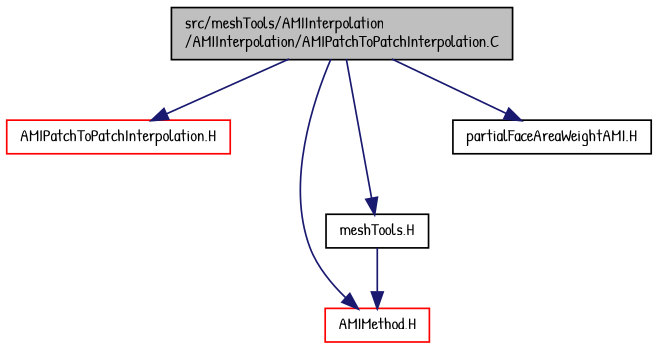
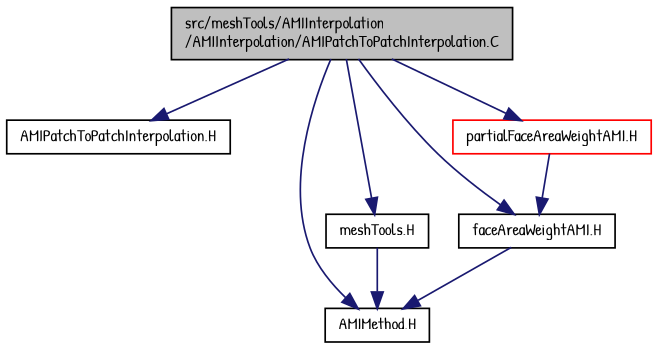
node "AMIPatchToPatchInterpolation.H": color red -> black
node "partialFaceAreaWeightAMI.H": color black -> red
node "faceAreaWeightAMI.H": added
node "AMIMethod.H": color red -> black
